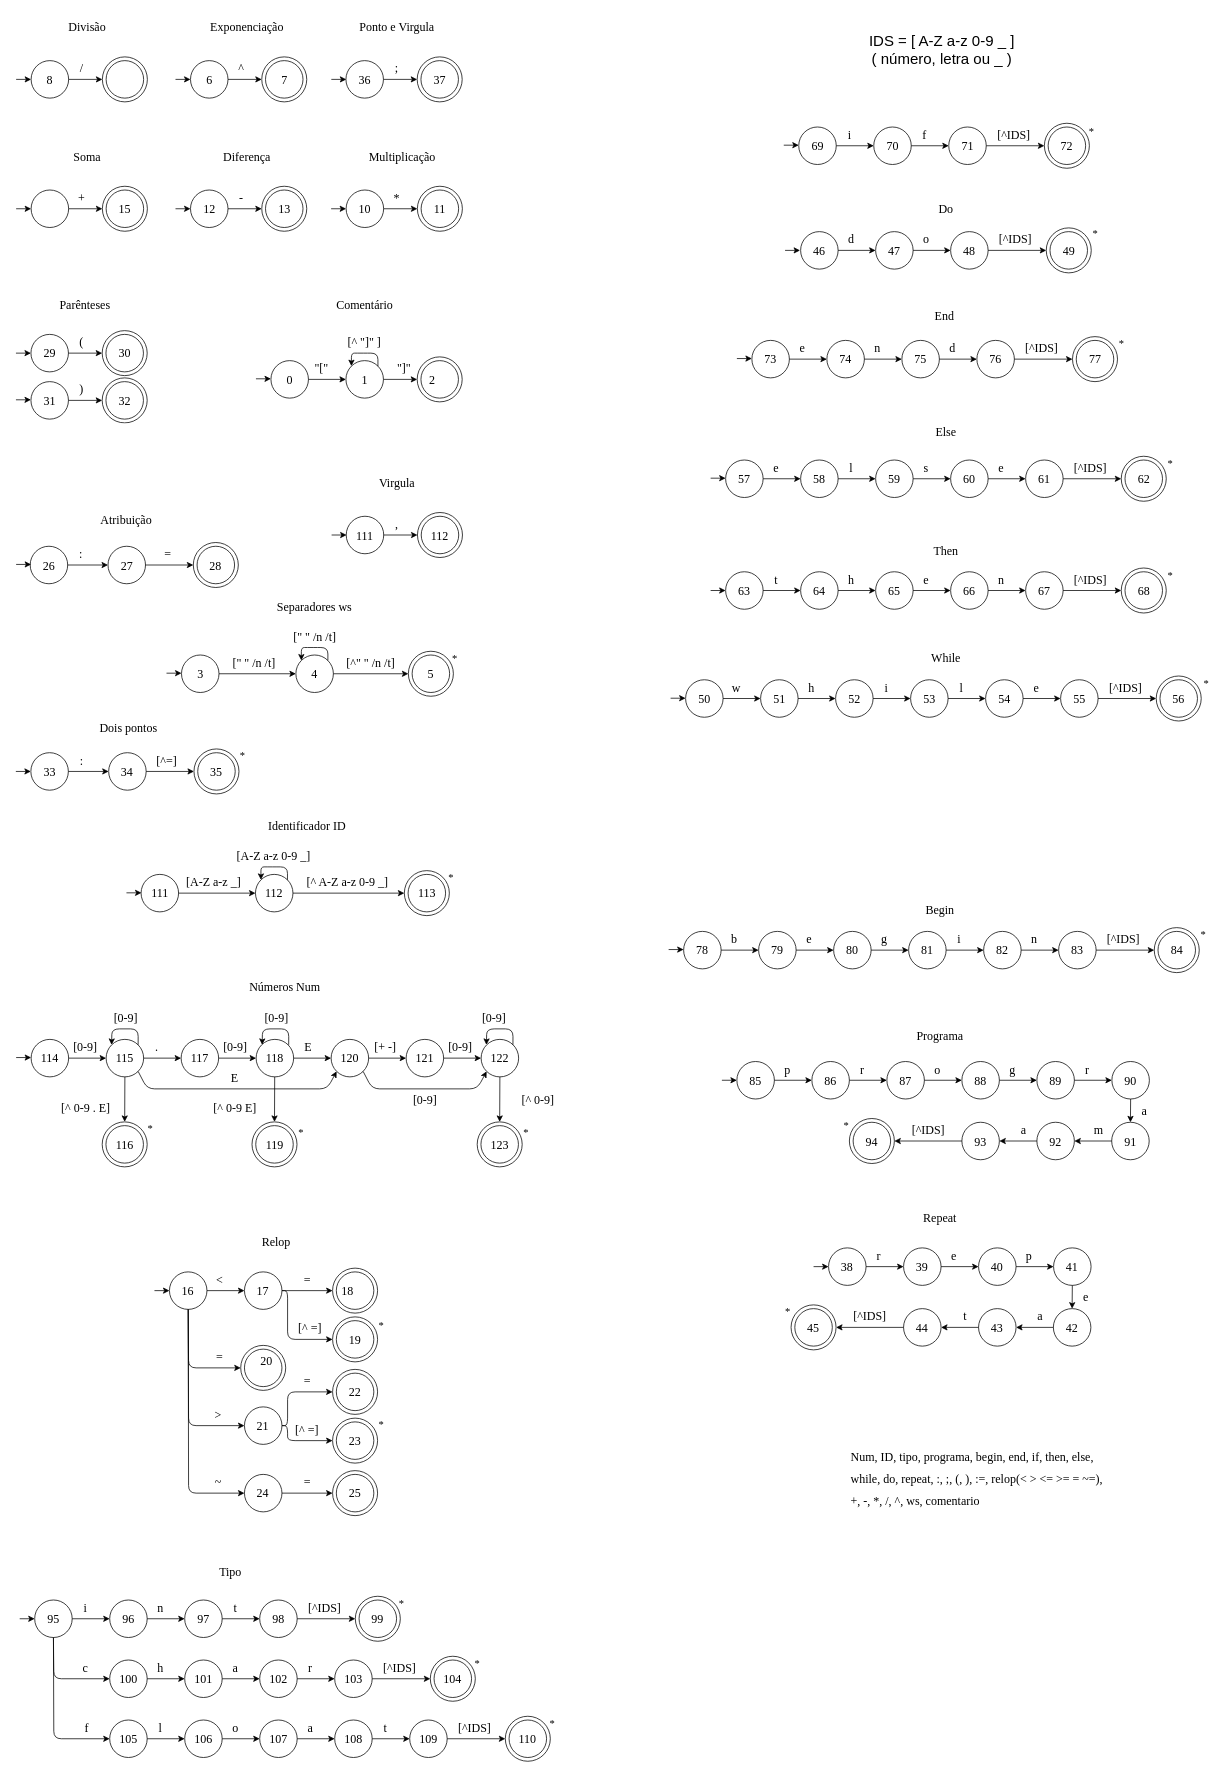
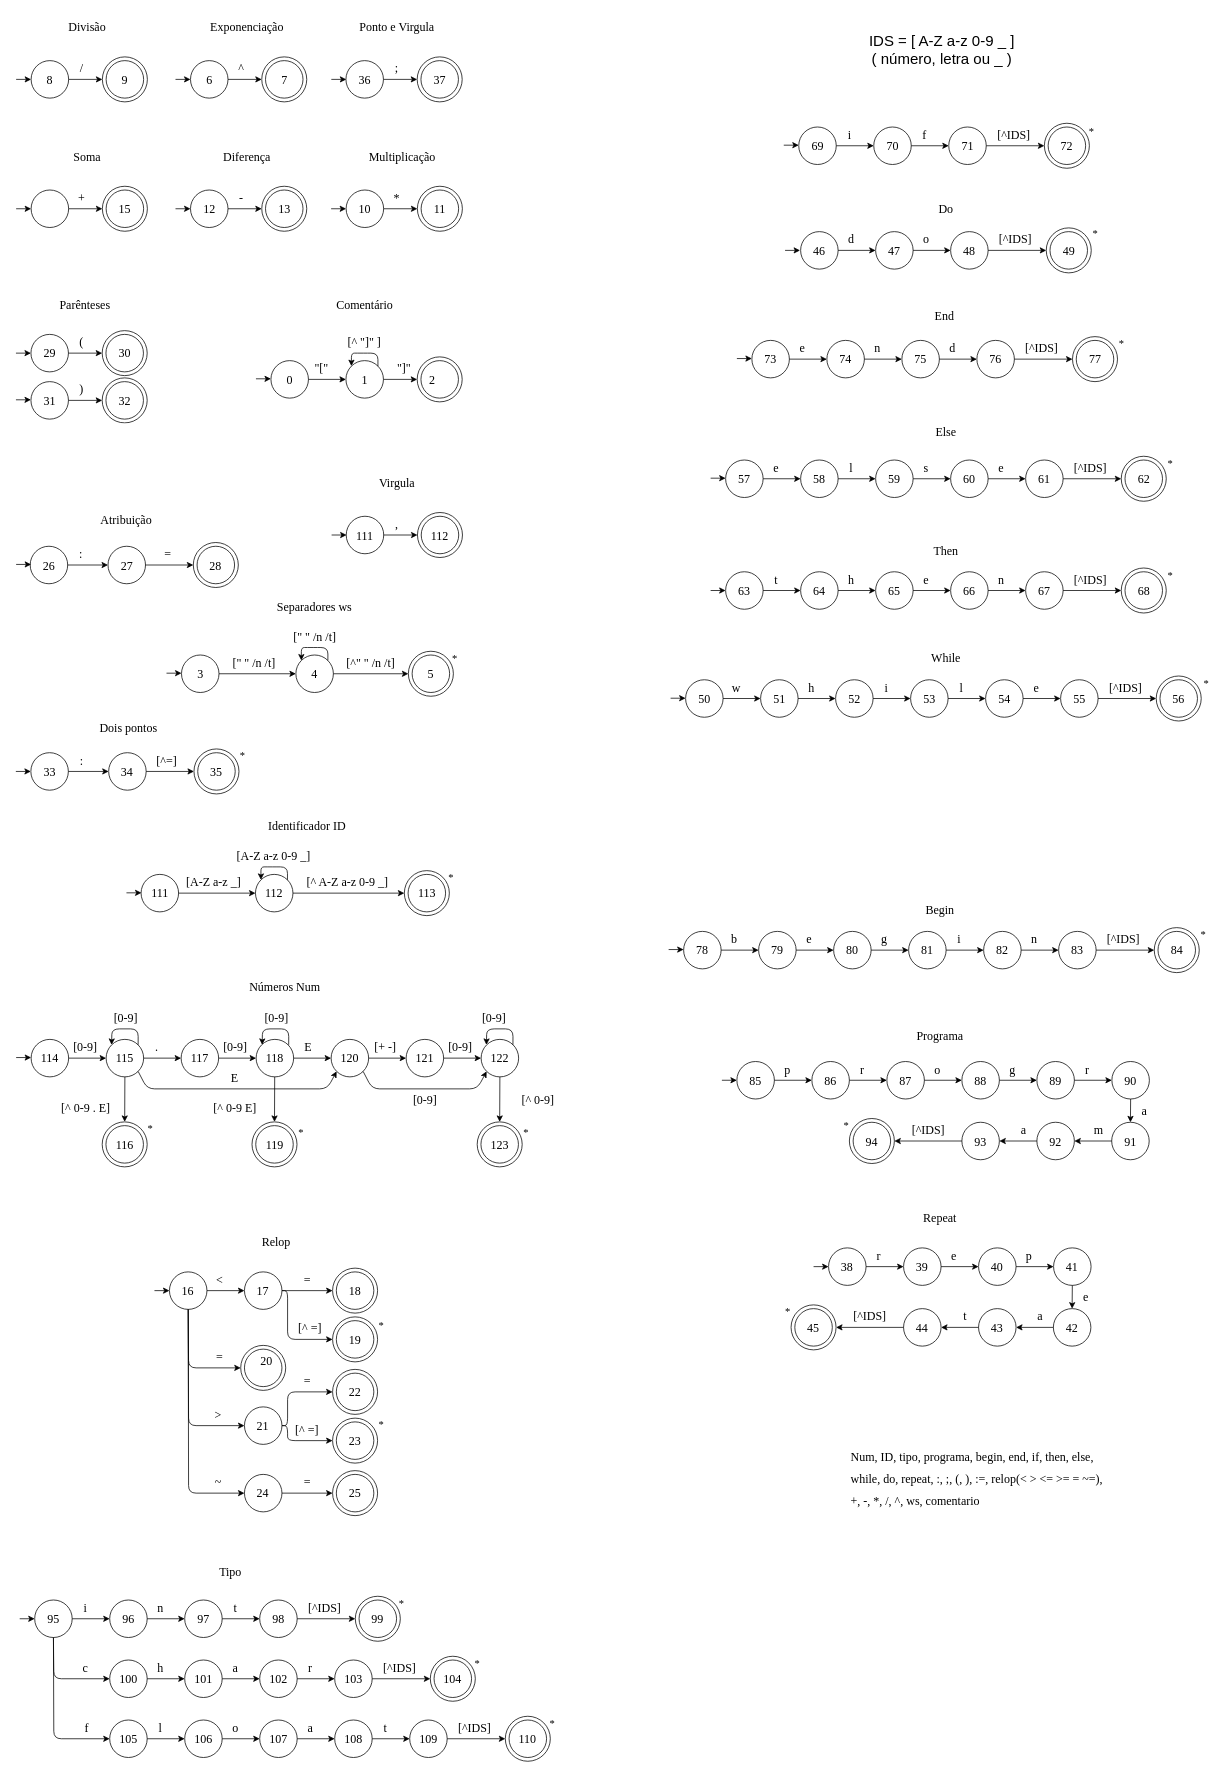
node "9": added
node "18": moved (348, 1290) -> (355, 1290)
